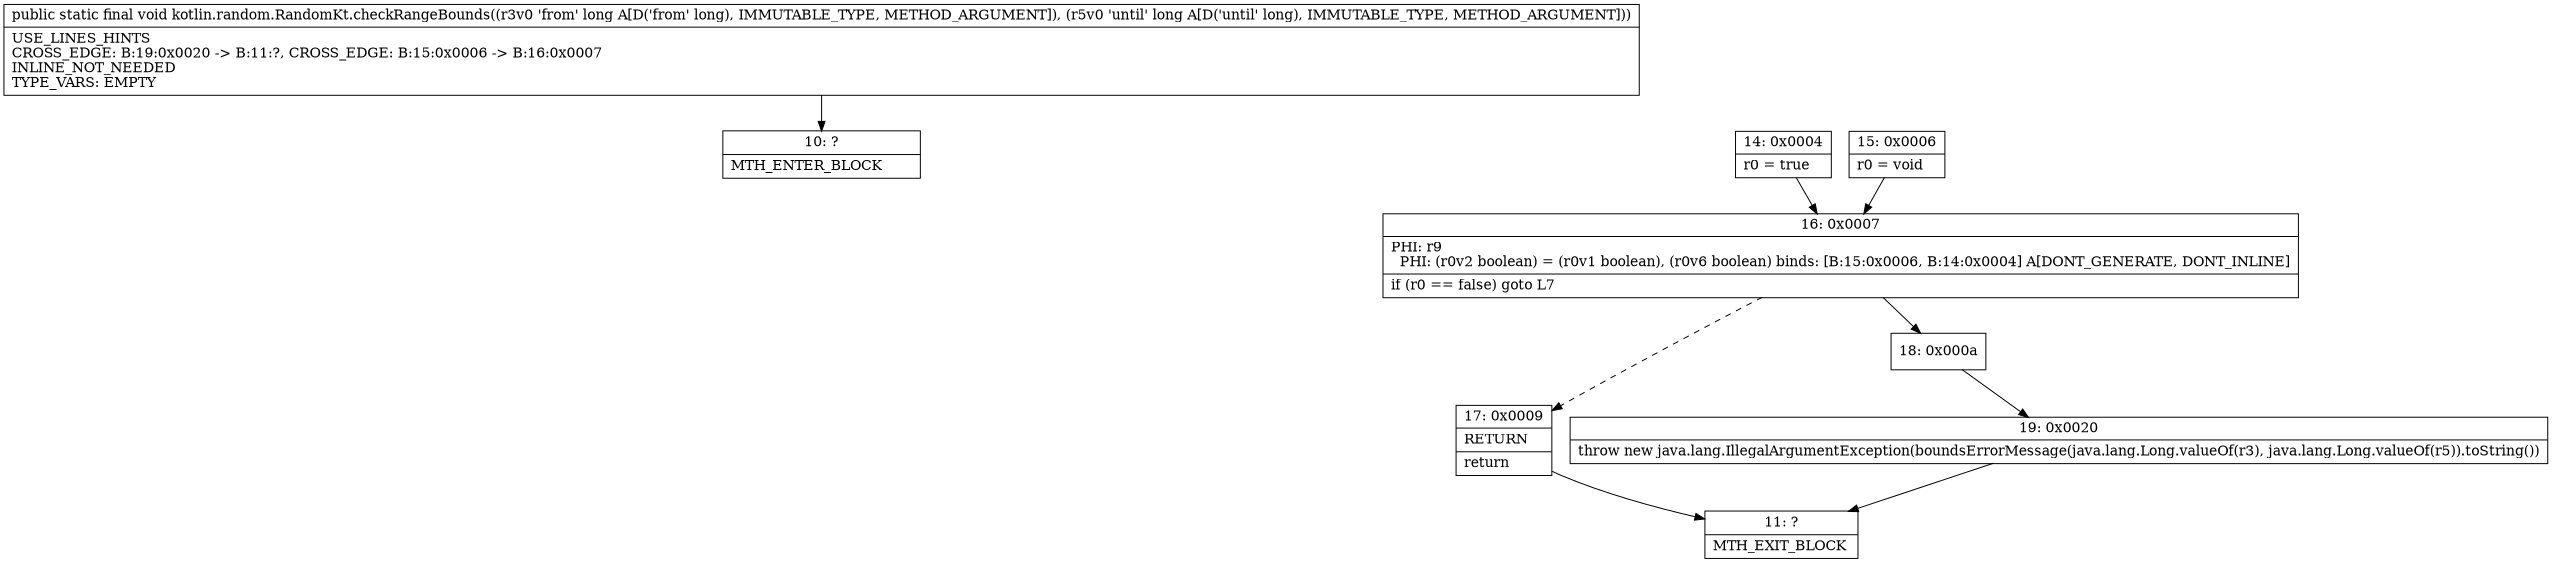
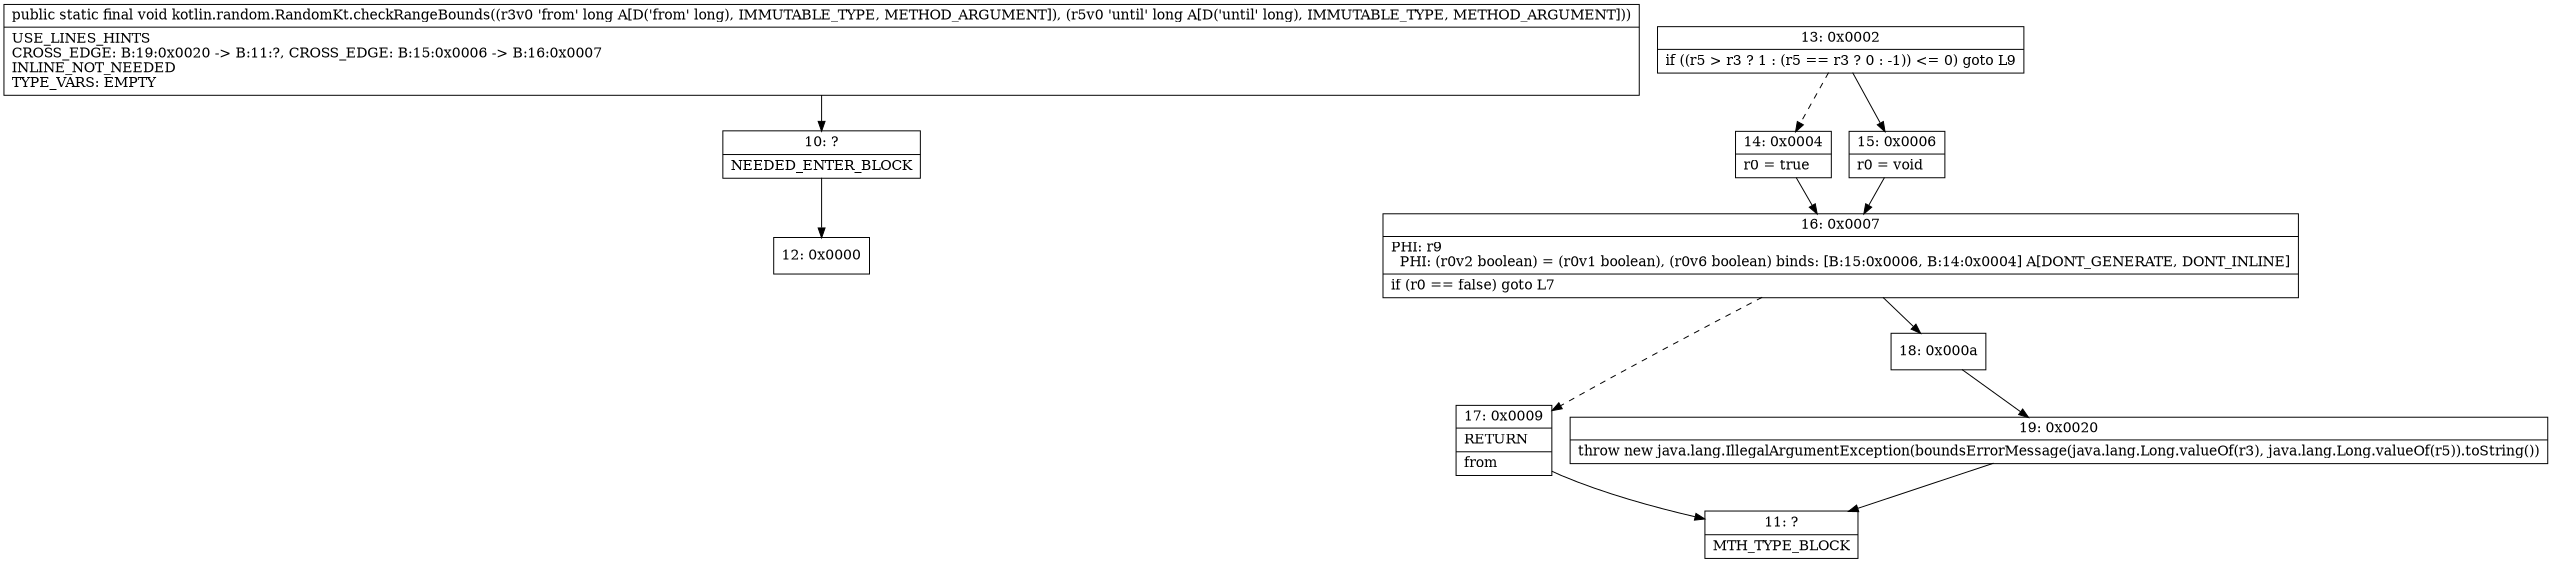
node "13: 0x0002": added
node "10: ?": text "MTH_ENTER_BLOCK" -> "NEEDED_ENTER_BLOCK"
node "12: 0x0000": added
node "17: 0x0009": text "return" -> "from"
node "11: ?": text "MTH_EXIT_BLOCK" -> "MTH_TYPE_BLOCK"
